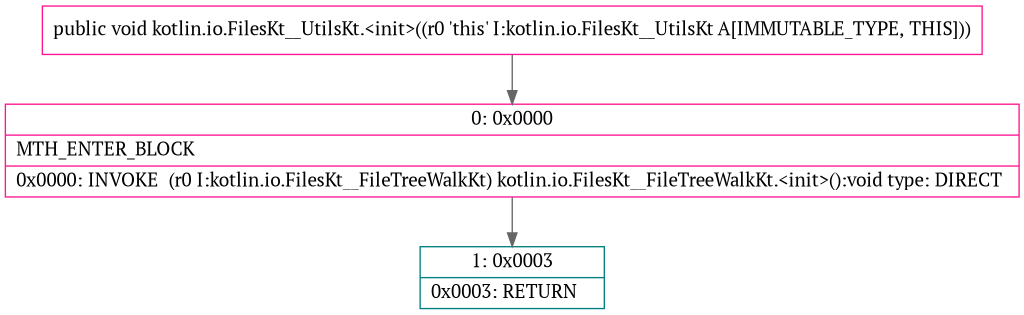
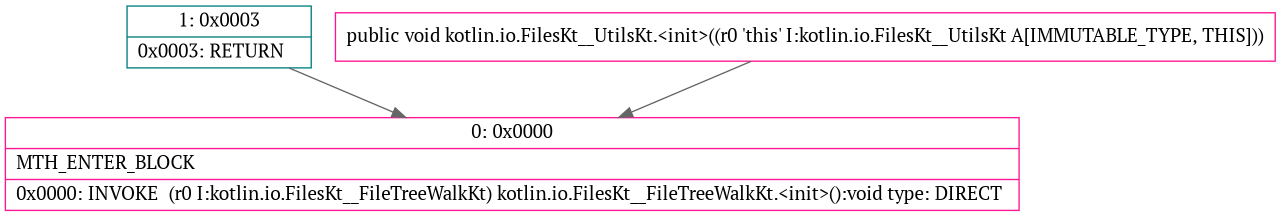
edge "0: 0x0000" -> "1: 0x0003": reversed
